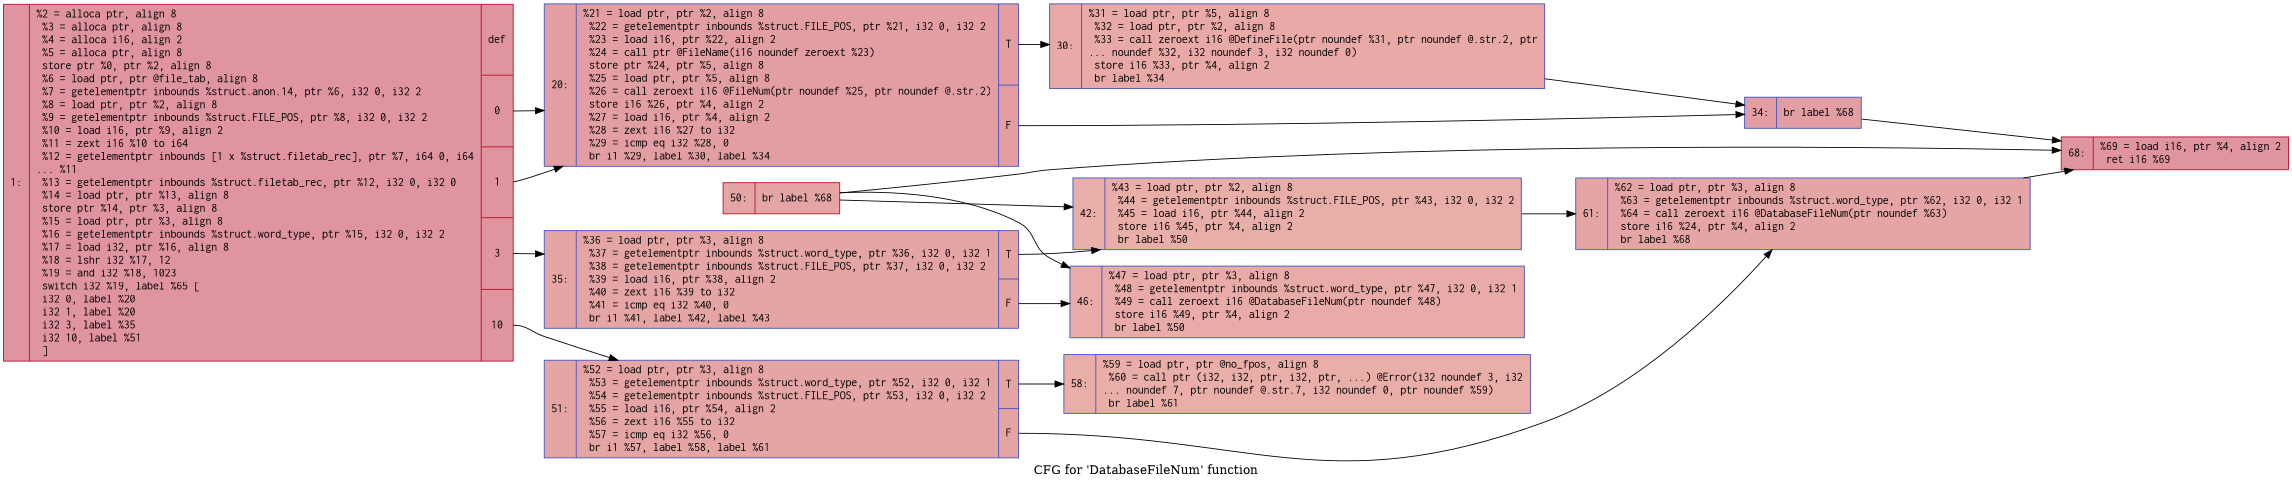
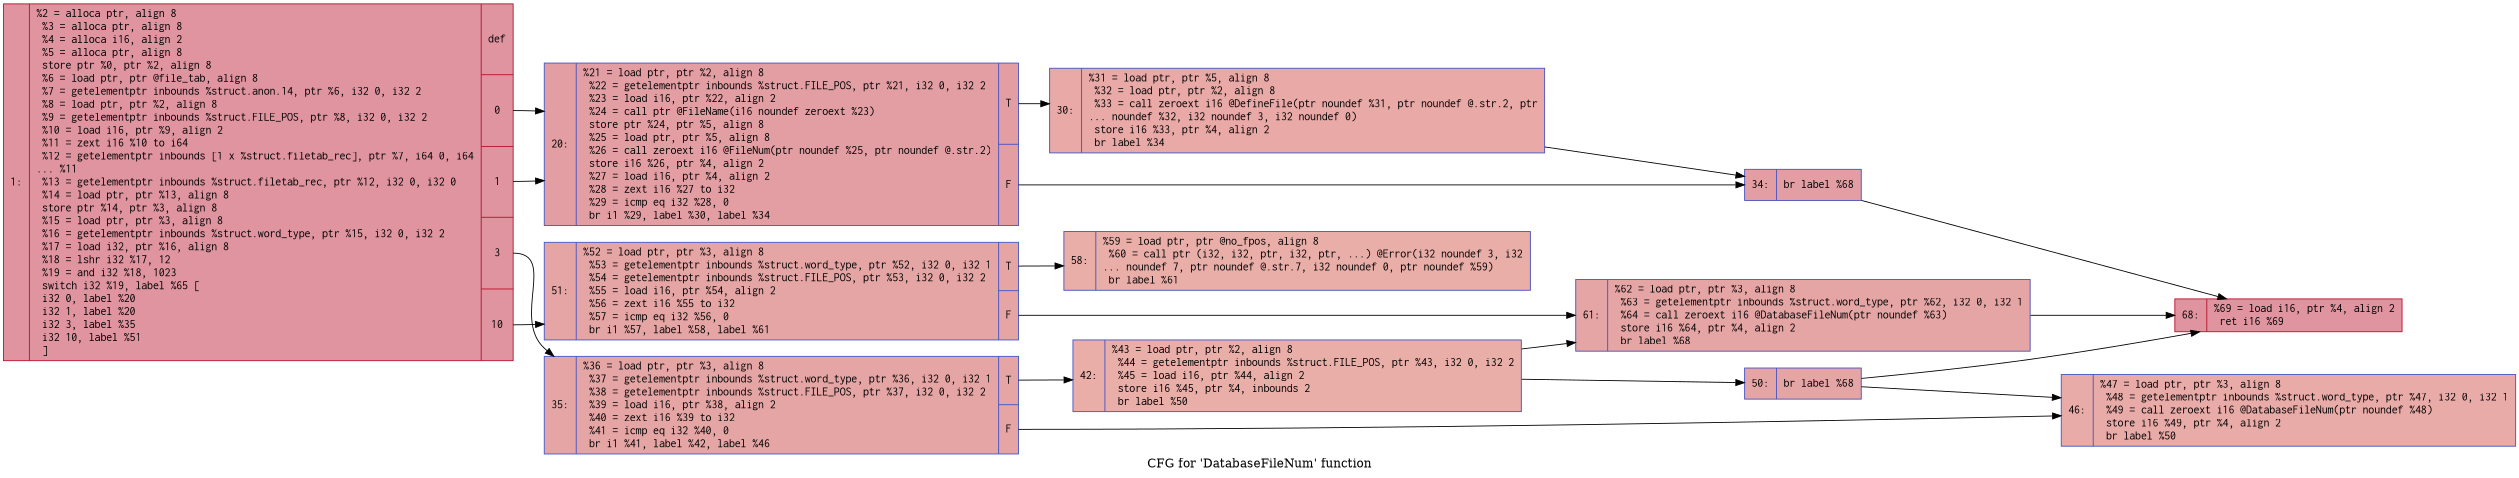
node "50:": color #b70d28ff -> #3d50c3ff
edge "50:" -> "42:": reversed
node "42:": text "store i16 %45, ptr %4, align 2" -> "store i16 %45, ptr %4, inbounds 2"
node "61:": text "store i16 %24, ptr %4, align 2" -> "store i16 %64, ptr %4, align 2"
node "35:": text "br i1 %41, label %42, label %43" -> "br i1 %41, label %42, label %46"
